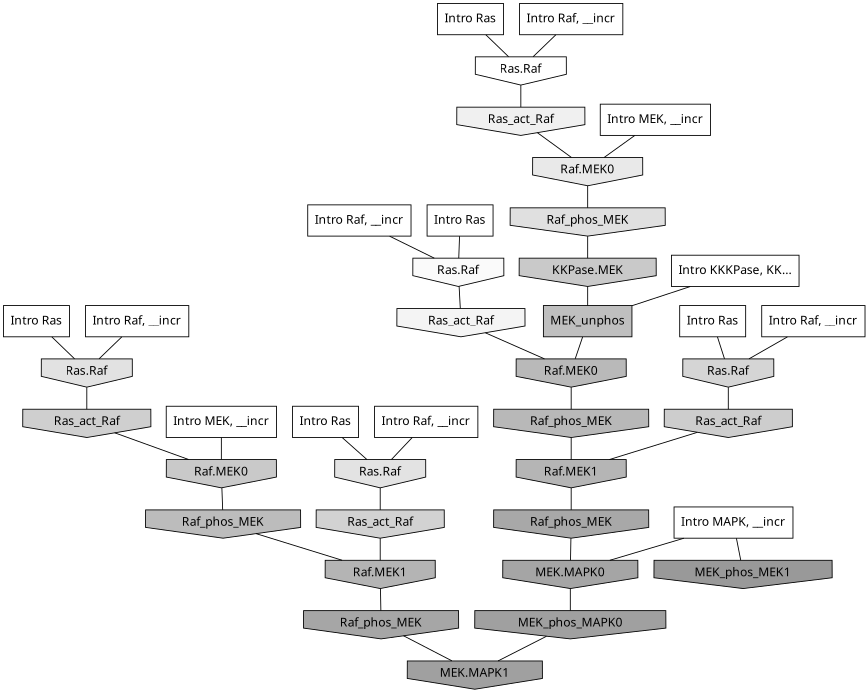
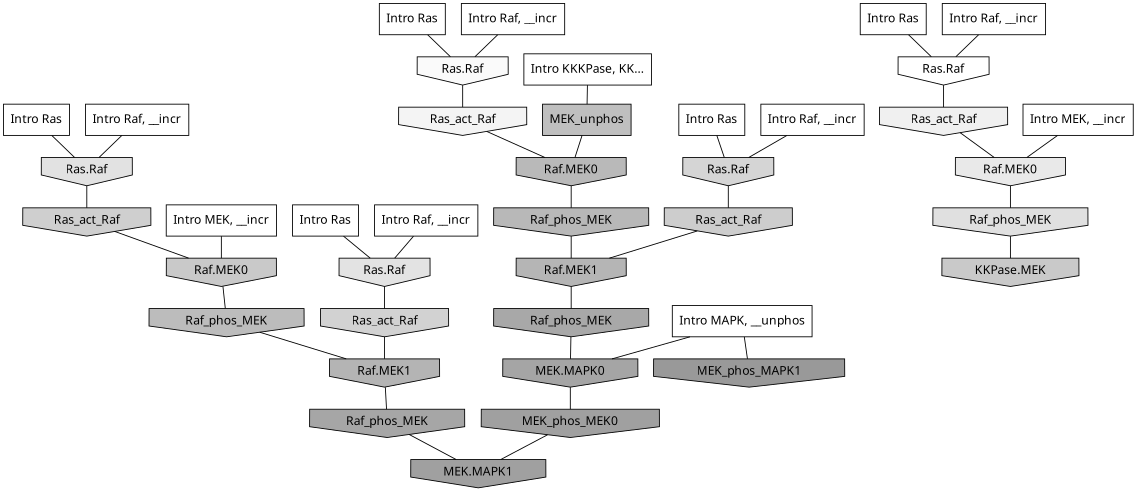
edge "KKPase.MEK" -- "MEK_unphos": removed
node "Intro MAPK, __incr": label "Intro MAPK, __incr" -> "Intro MAPK, __unphos"
node "MEK_phos_MEK1": label "MEK_phos_MEK1" -> "MEK_phos_MAPK1"
node "MEK_phos_MAPK0": label "MEK_phos_MAPK0" -> "MEK_phos_MEK0"
